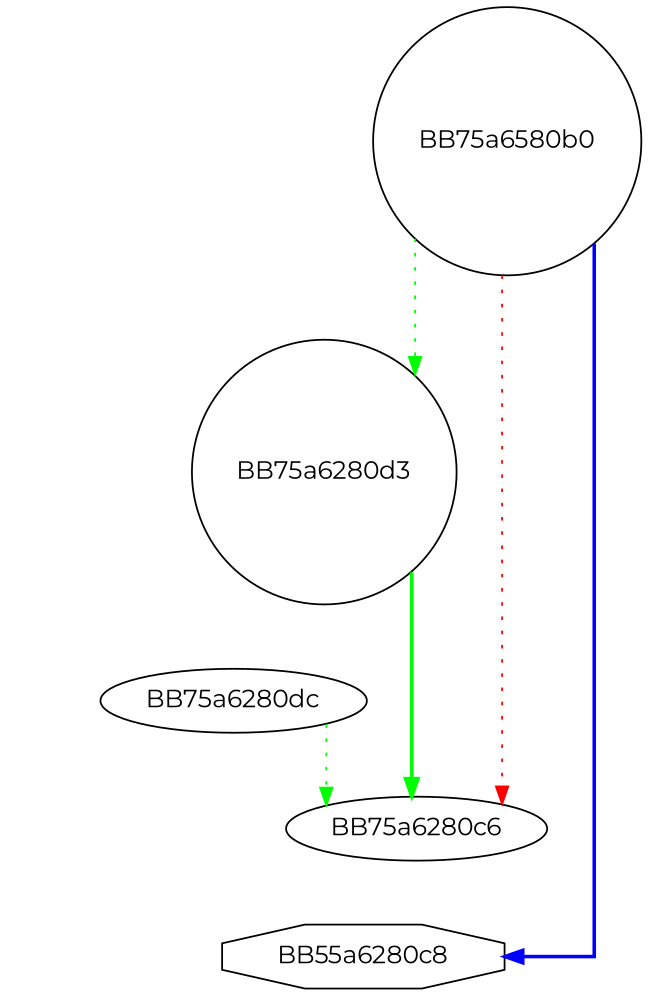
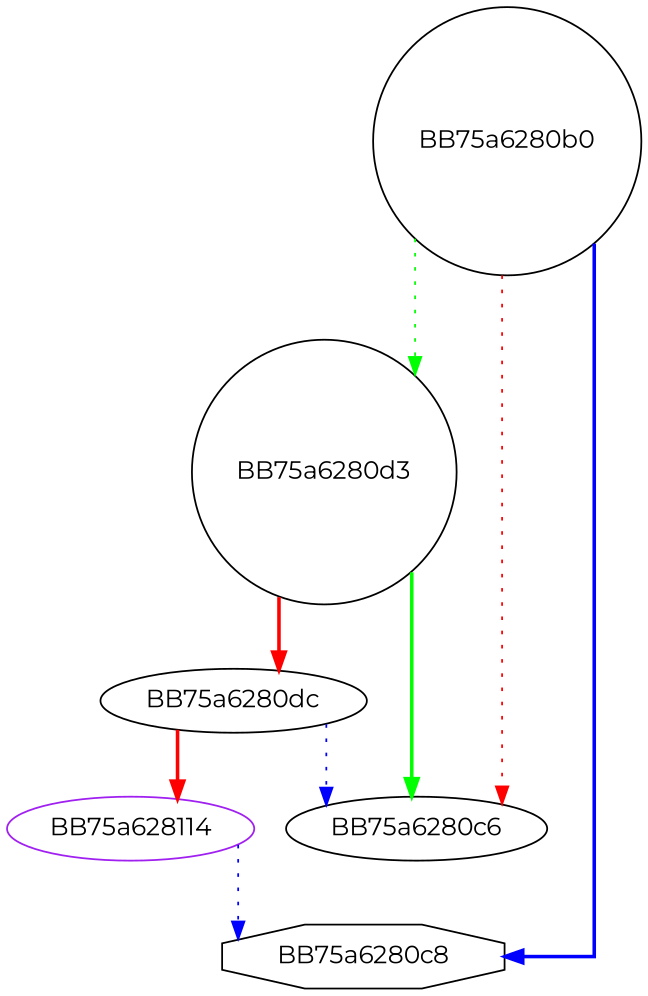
node "BB75a6580b0": label "BB75a6580b0" -> "BB75a6280b0"
edge "BB75a6280d3" -> "BB75a6280dc": added
edge "BB75a6280dc" -> "BB75a6280c6": color green -> blue
node "BB75a628114": added
node "BB55a6280c8": label "BB55a6280c8" -> "BB75a6280c8"
